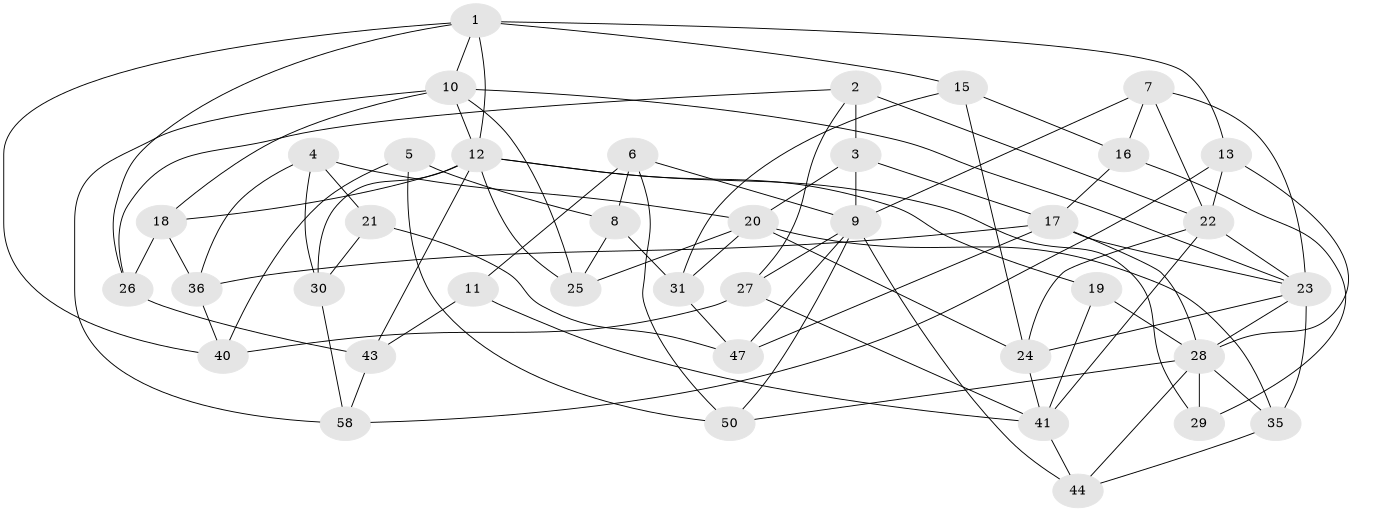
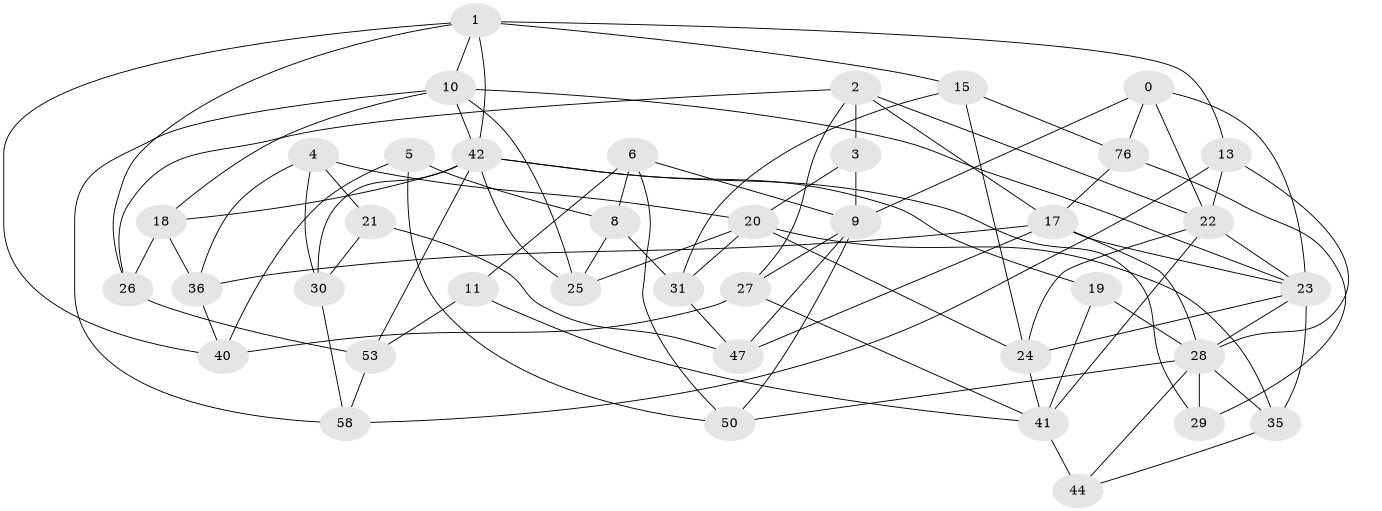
node "7": label "7" -> "0"
node "12": label "12" -> "42"
node "16": label "16" -> "76"
edge "3" -- "17": now "2" -- "17"
node "43": label "43" -> "53"
edge "9" -- "44": removed
